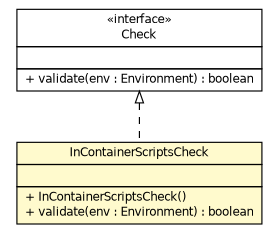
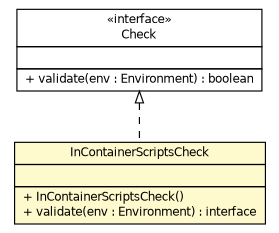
node "InContainerScriptsCheck": text "+ validate(env : Environment) : boolean" -> "+ validate(env : Environment) : interface"
